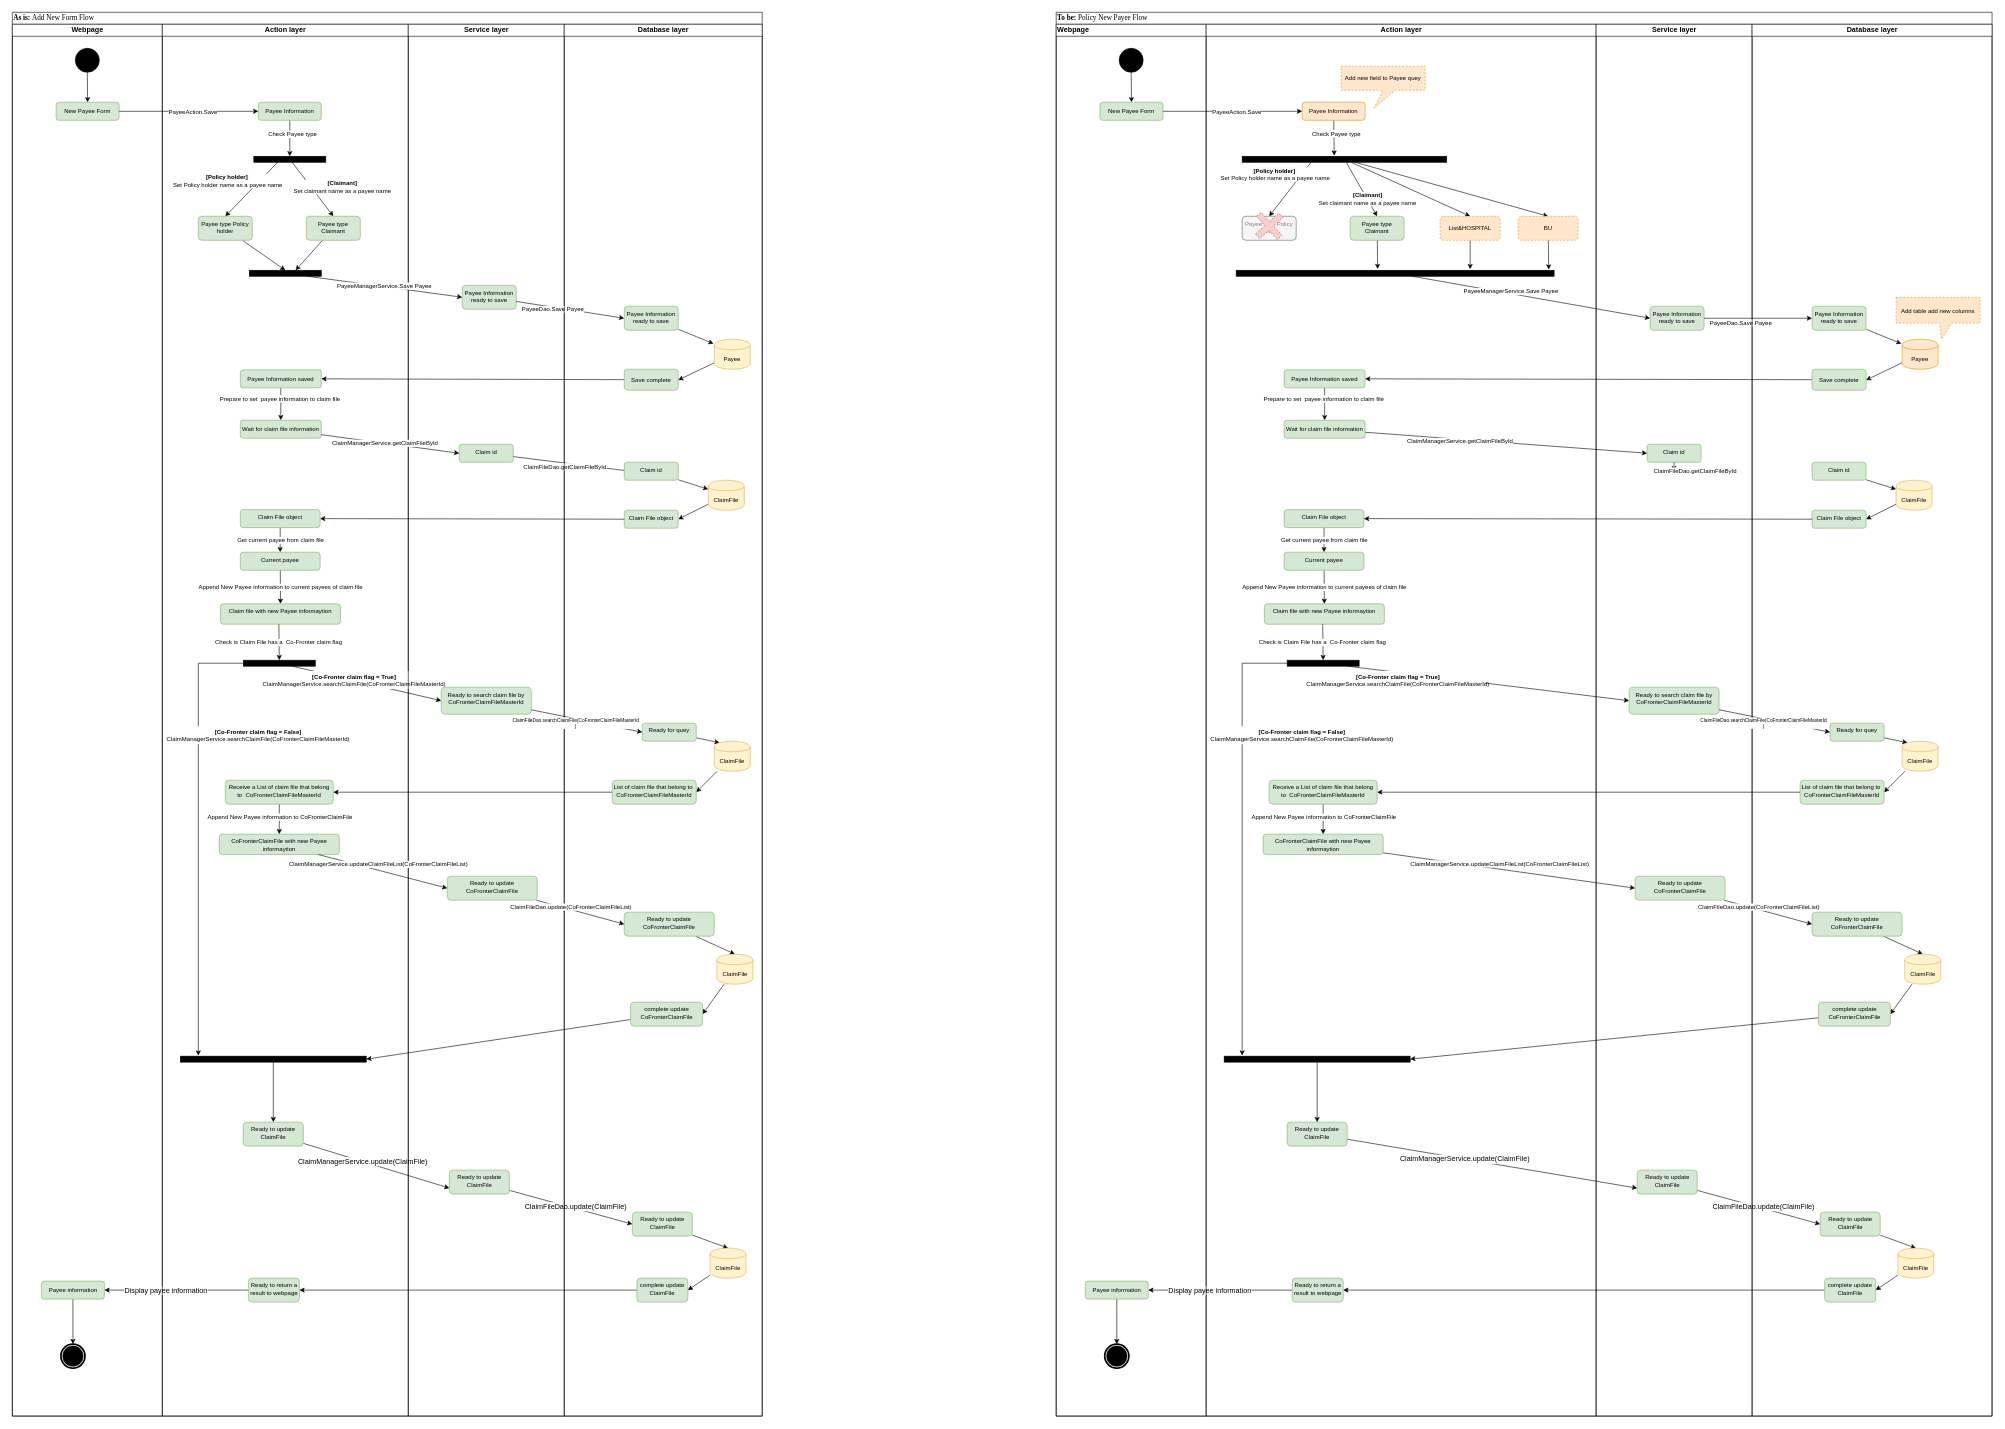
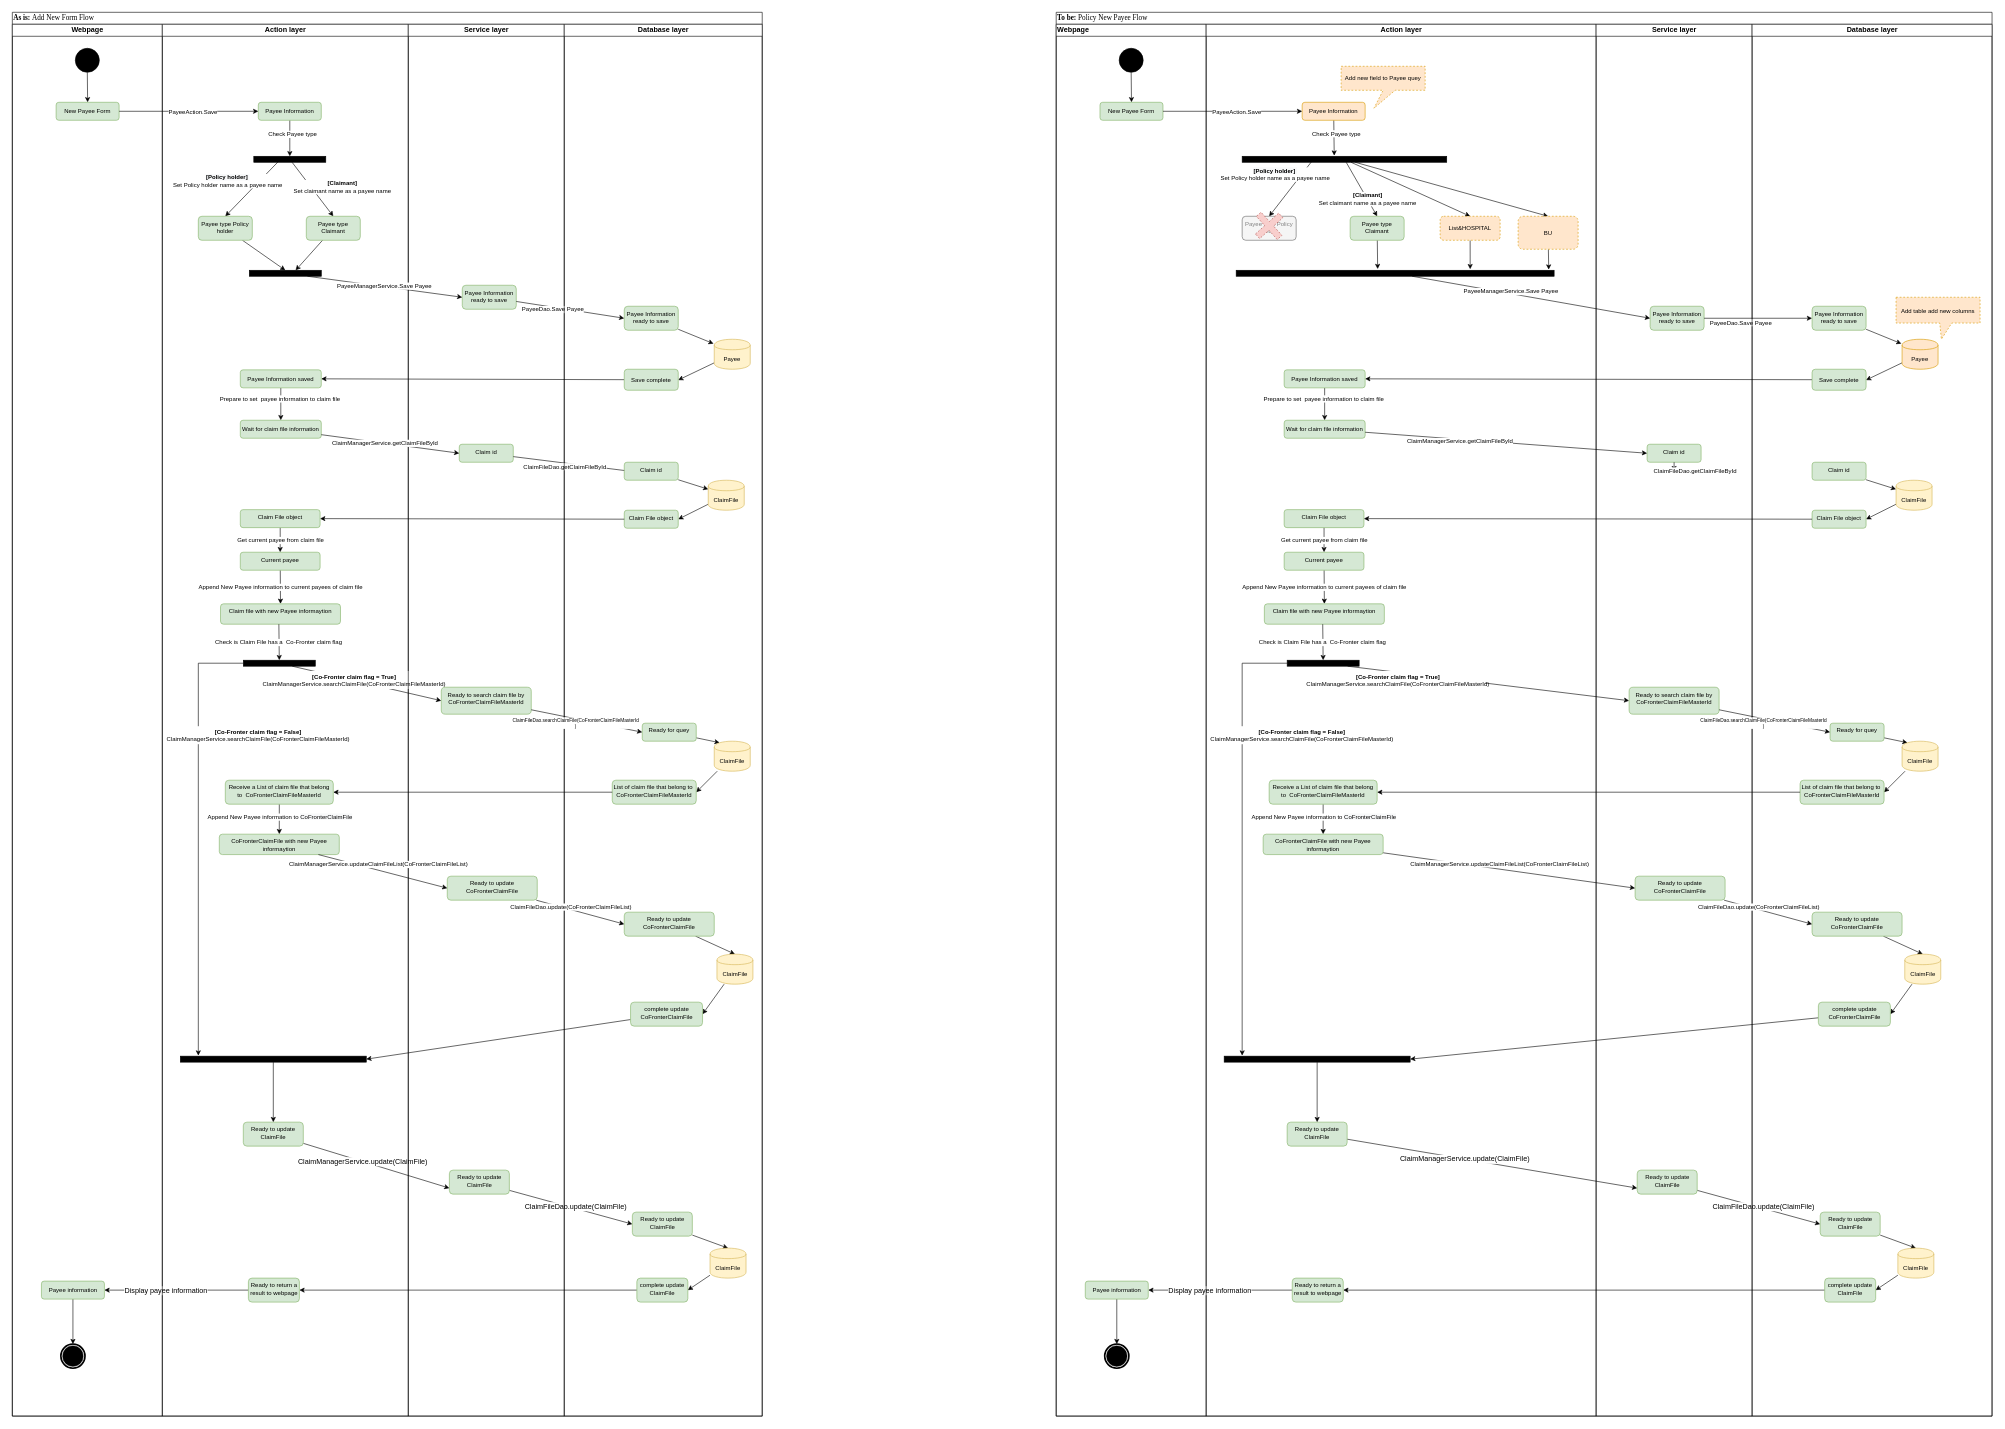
node "BU": size 60x24 -> 60x33
